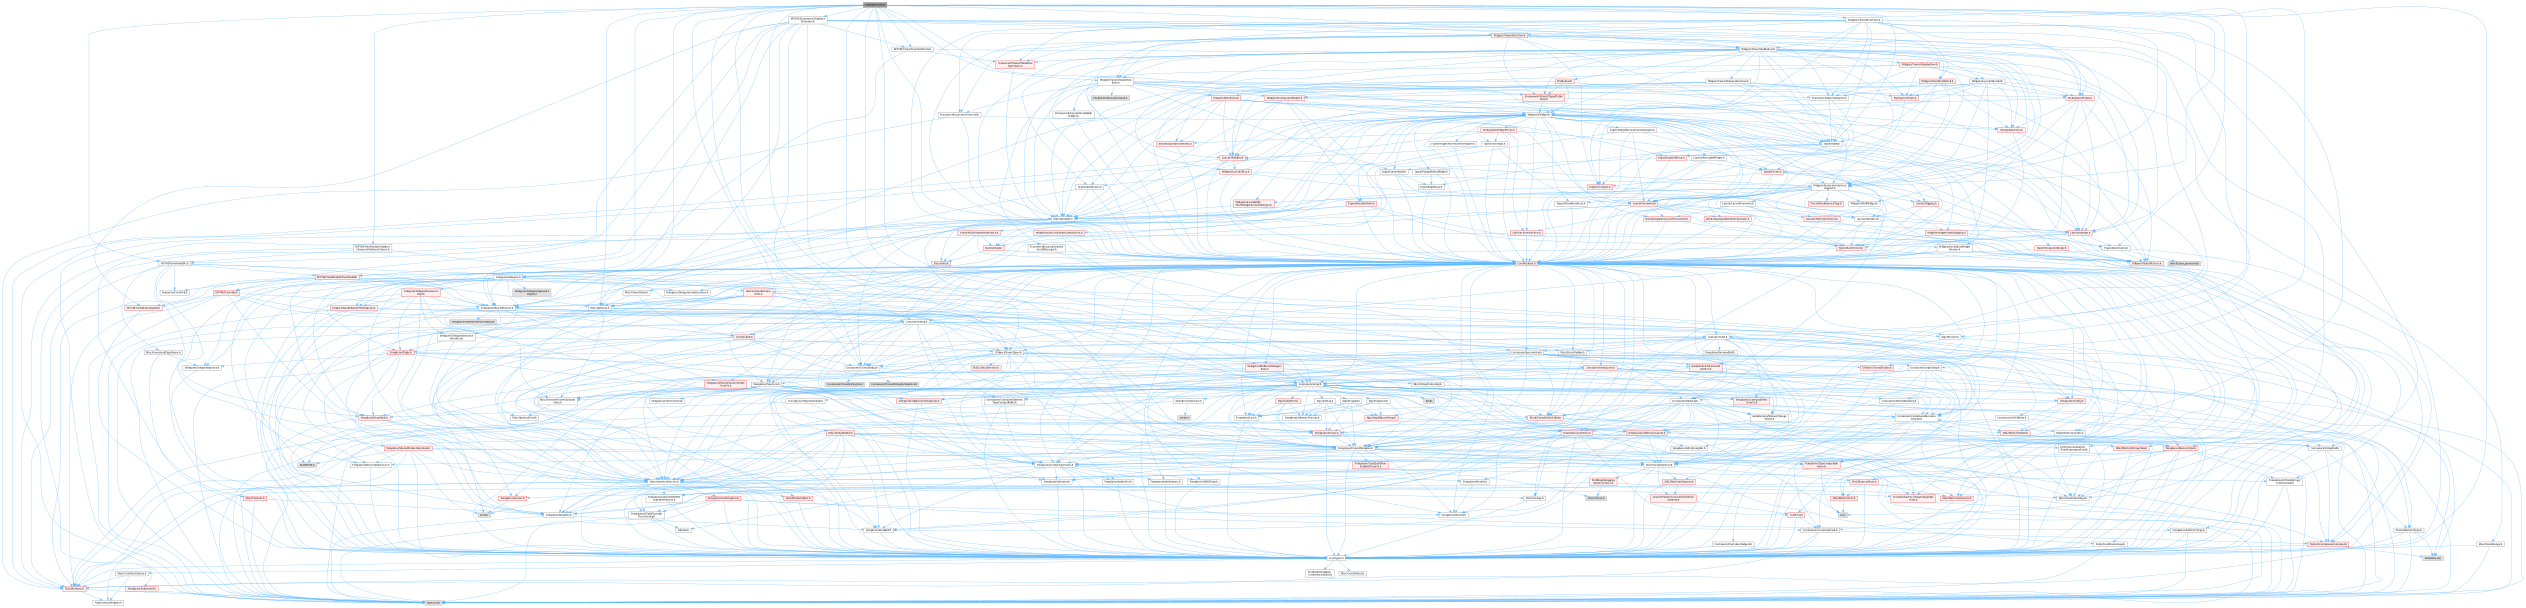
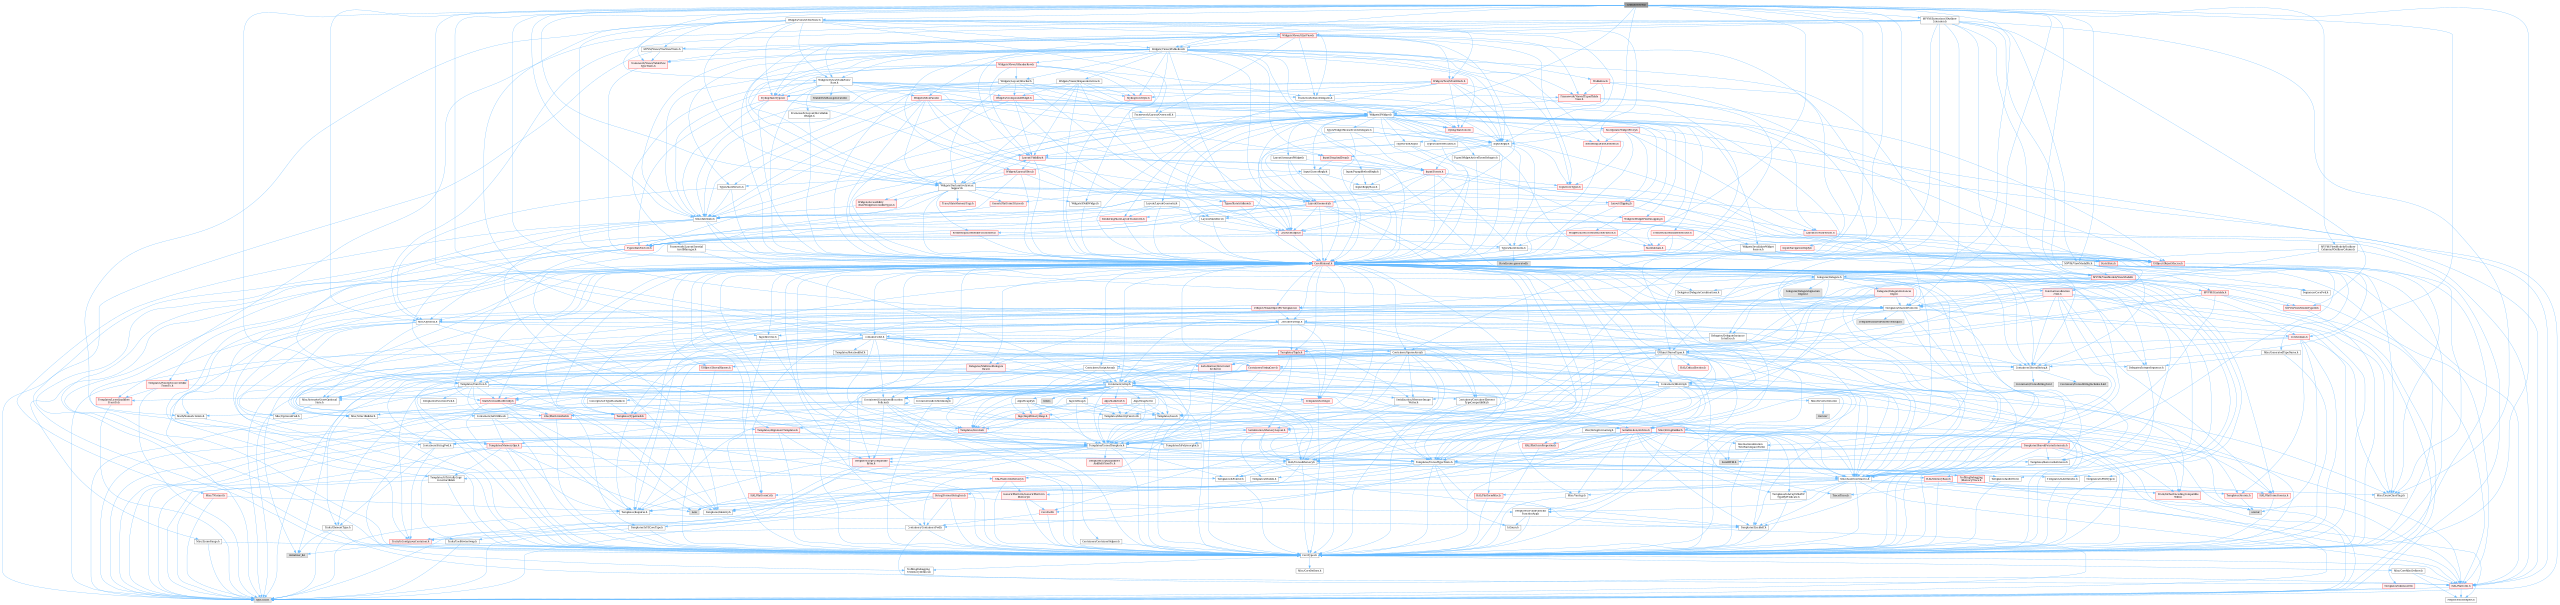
edge "Widgets/DeclarativeSyntax Support.h" -> "Types/ISlateMetaData.h": removed
edge "GenericPlatform/ICursor.h" -> "CoreMinimal.h": now "Widgets/SBoxPanel.h" -> "CoreMinimal.h"
node "Misc/FrameValue.h": removed
edge "Internationalization /Text.h" -> "Containers/UnrealString.h": added
edge "Misc/StructBuilder.h" -> "Math/UnrealMathUtility.h": reversed
edge "Concepts/GetTypeHashable.h" -> "CoreTypes.h": now "Concepts/GetTypeHashable.h" -> "ProfilingDebugging /UMemoryDefines.h"
